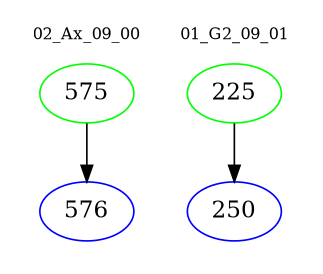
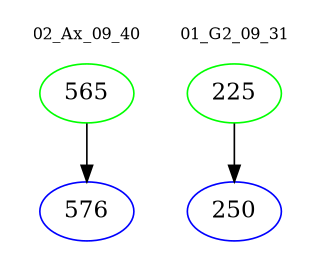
cluster "02_Ax_09_00": label "02_Ax_09_00" -> "02_Ax_09_40"
cluster "01_G2_09_01": label "01_G2_09_01" -> "01_G2_09_31"
node "575": label "575" -> "565"
